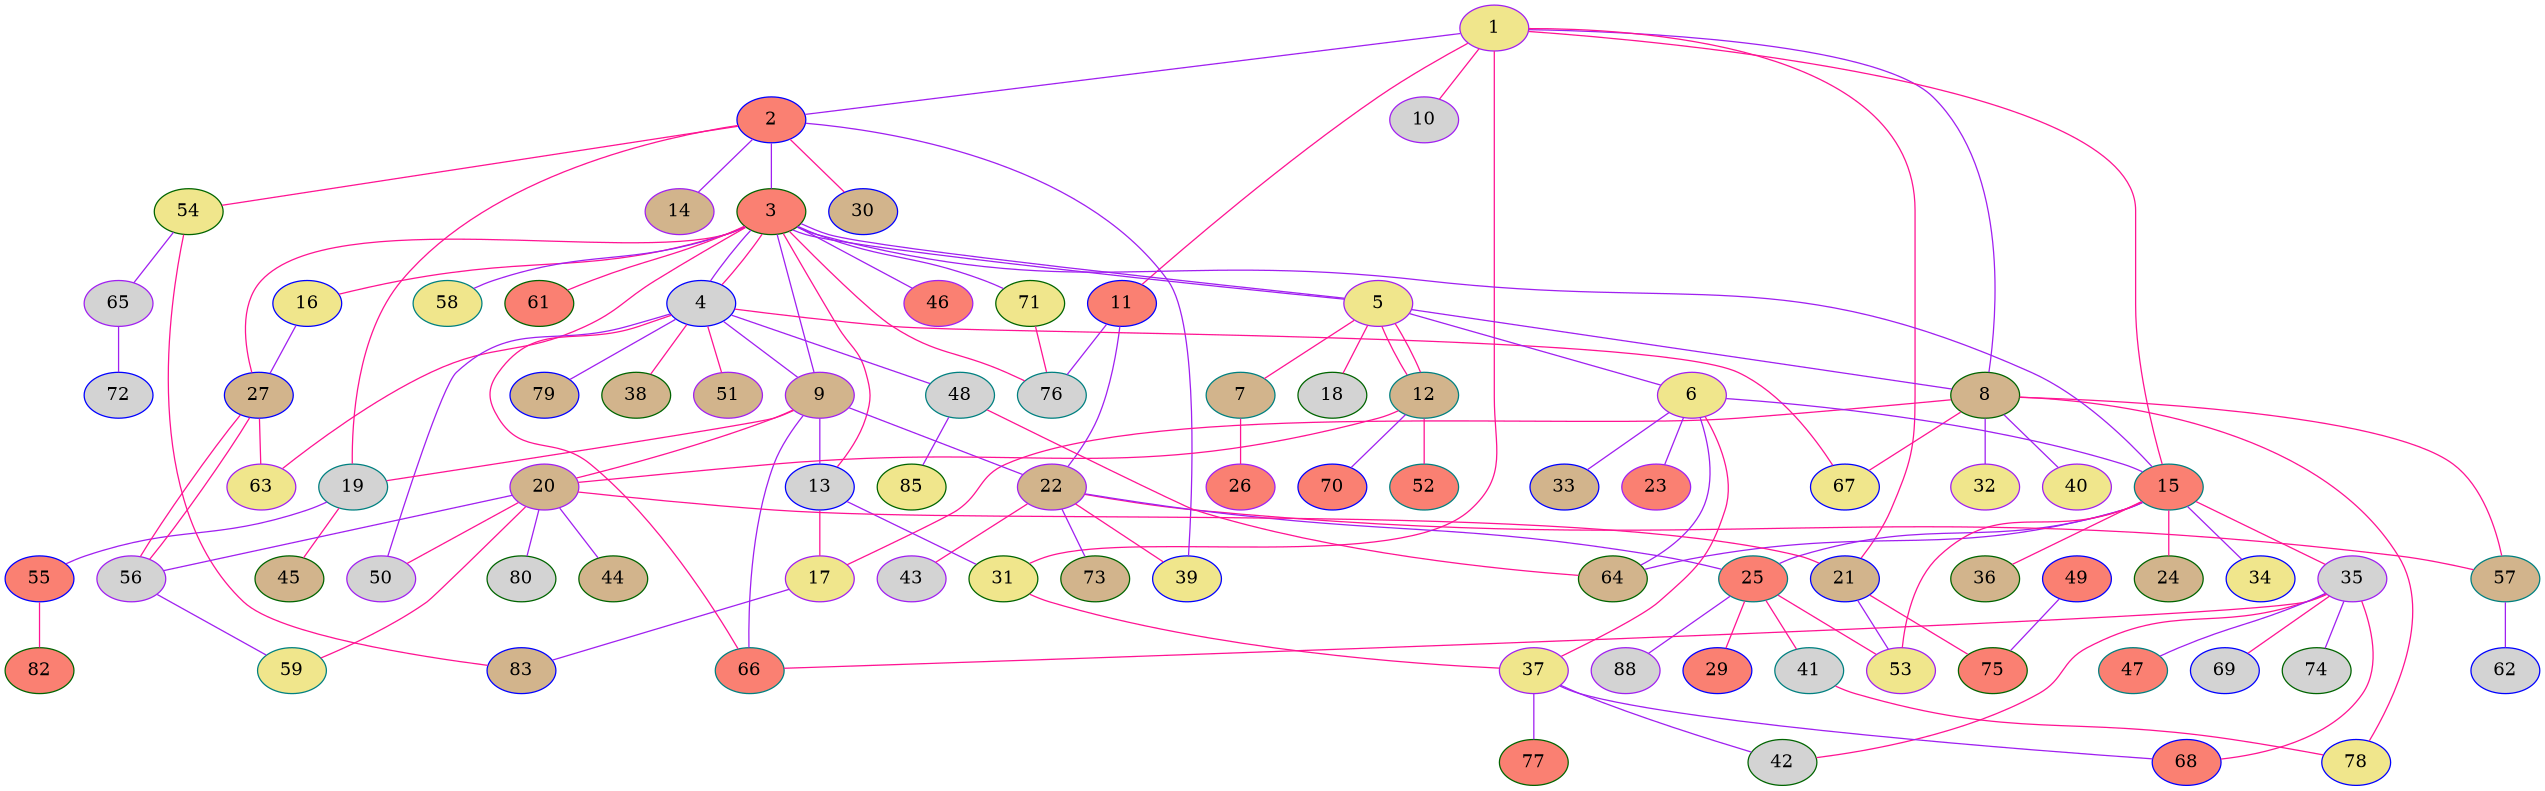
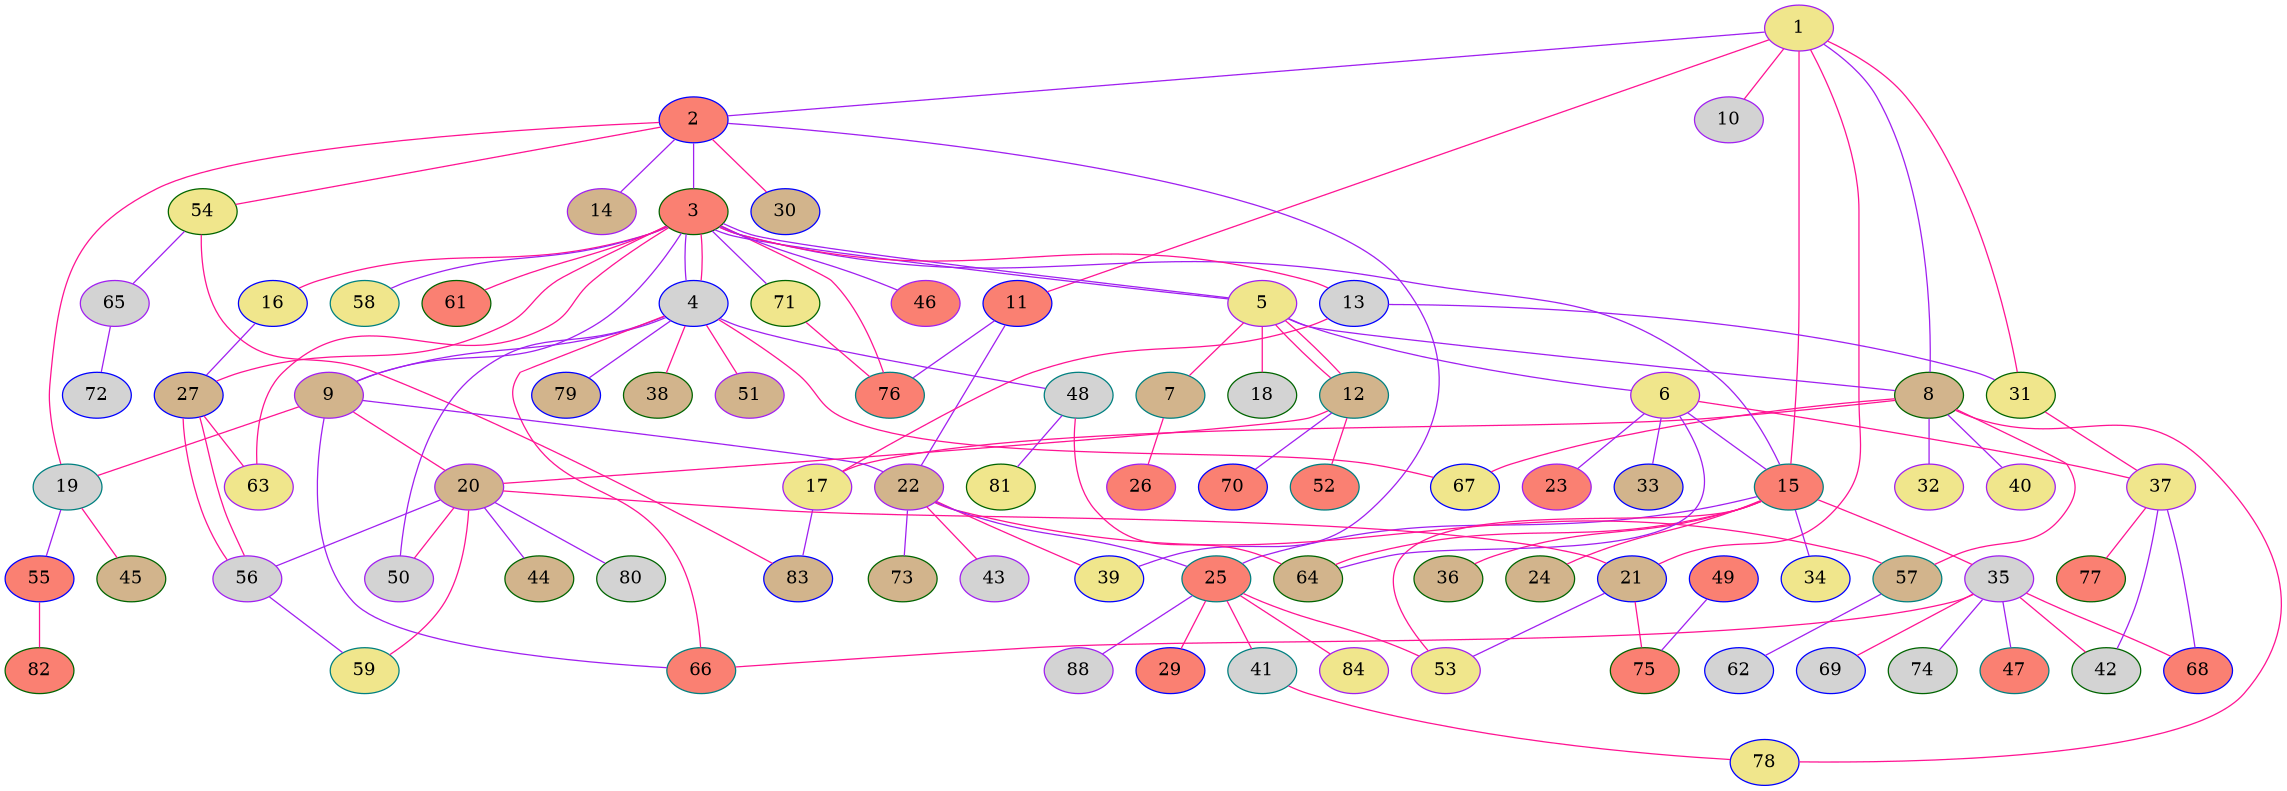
node "76": fillcolor lightgrey -> salmon
edge "9" -- "13": removed
node "85": label "85" -> "81"
edge "15" -- "64": color purple -> deeppink
node "84": added
edge "37" -- "77": color purple -> deeppink
